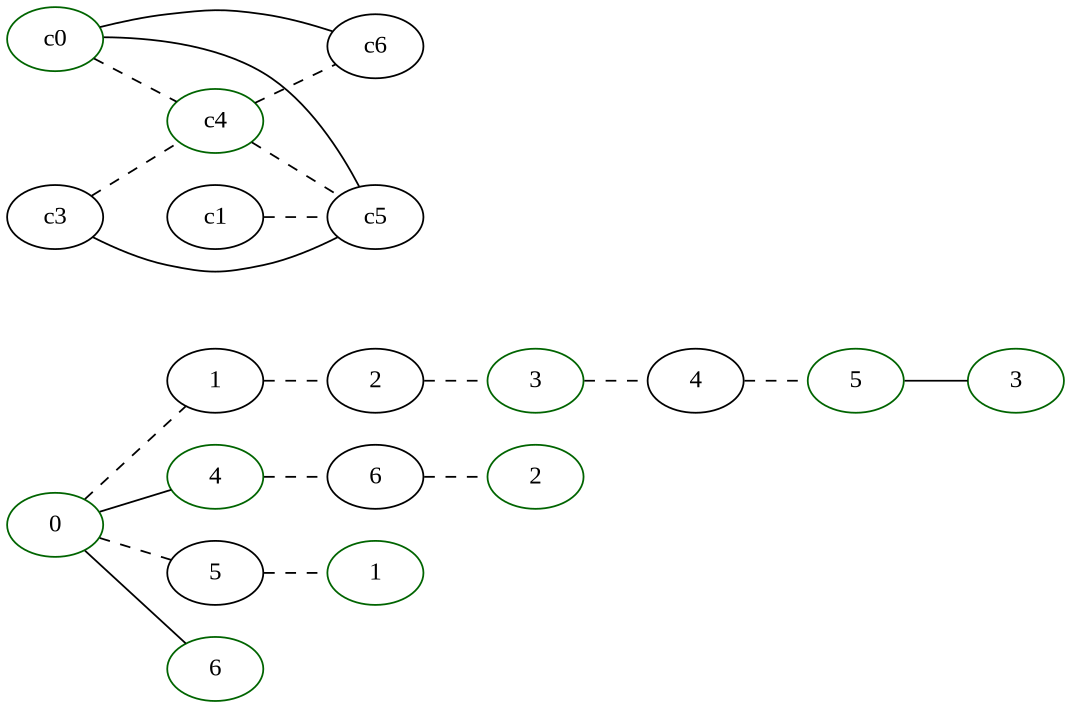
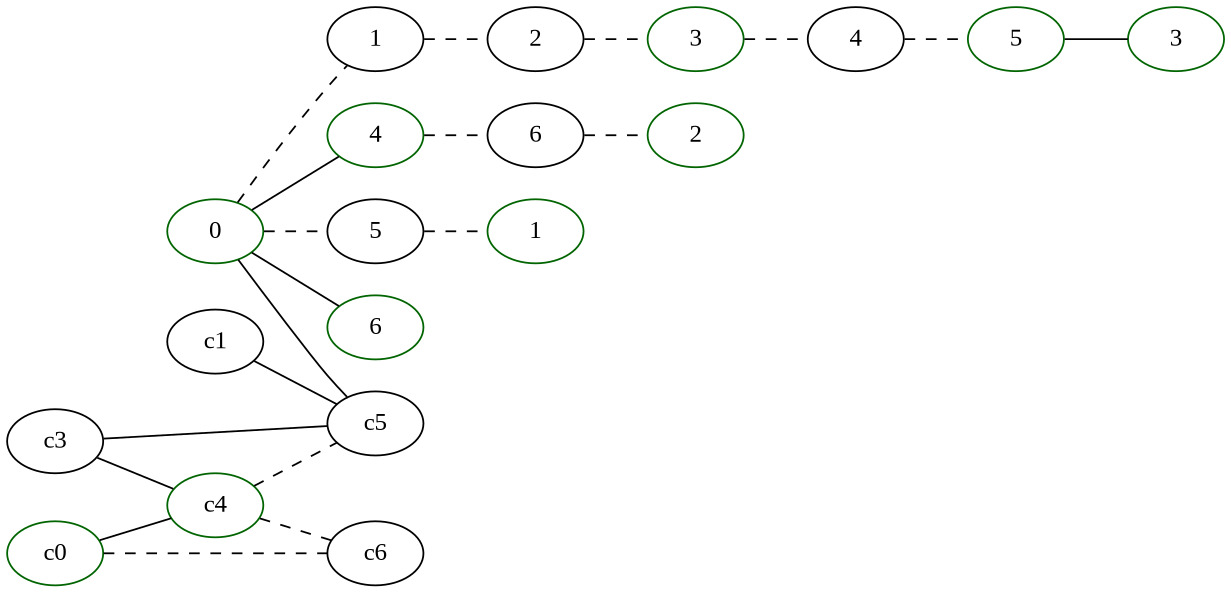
edge "c0" -- "c6": style solid -> dashed
edge "c0" -- "c5": now "0" -- "c5"
edge "c0" -- "c4": style dashed -> solid
edge "c4" -- "c3": style dashed -> solid
edge "c1" -- "c5": style dashed -> solid
